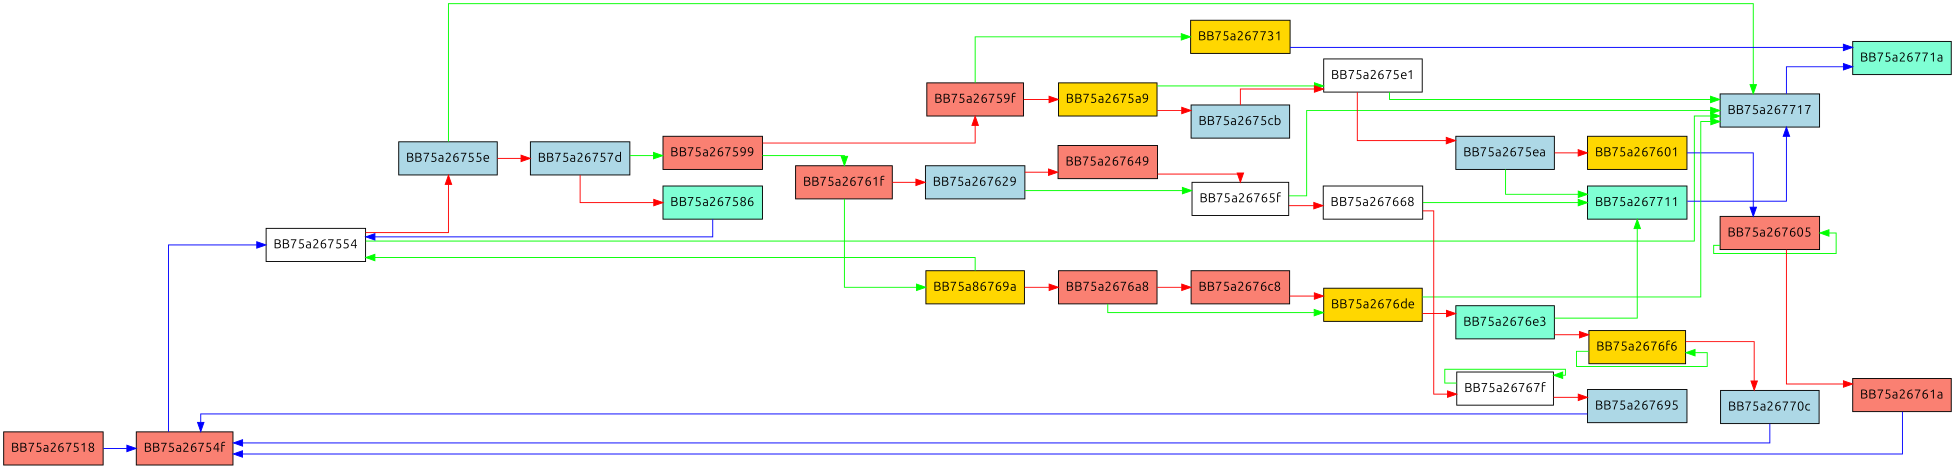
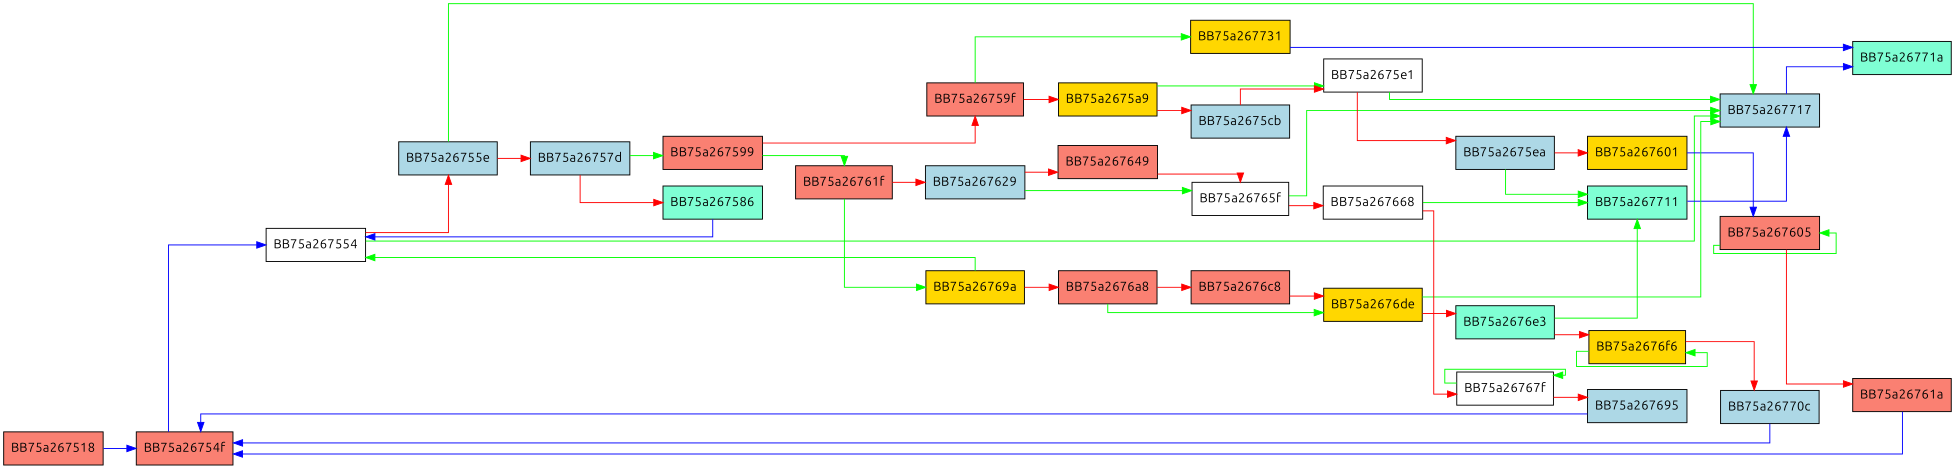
node "BB75a86769a": label "BB75a86769a" -> "BB75a26769a"
